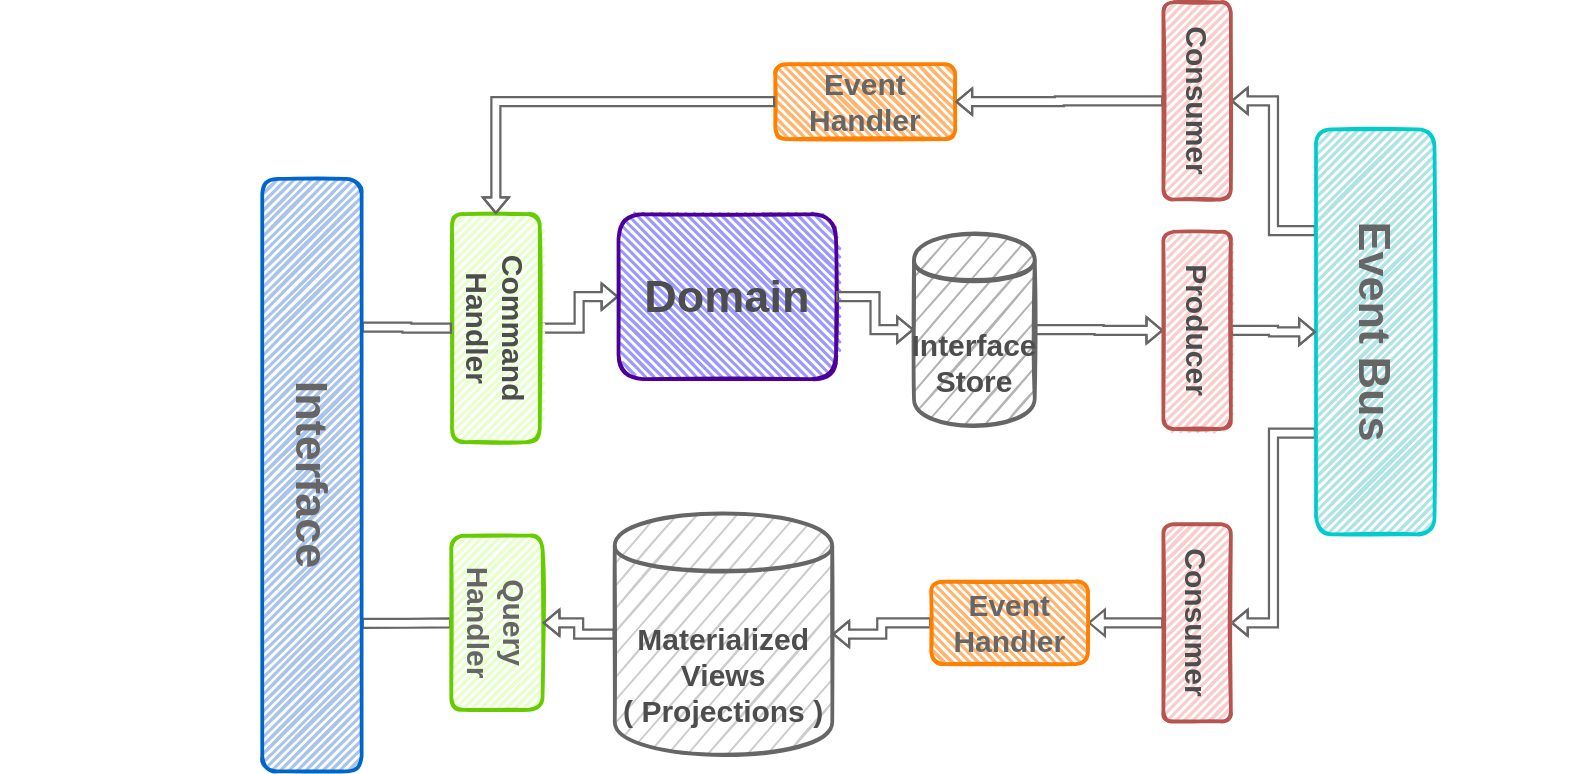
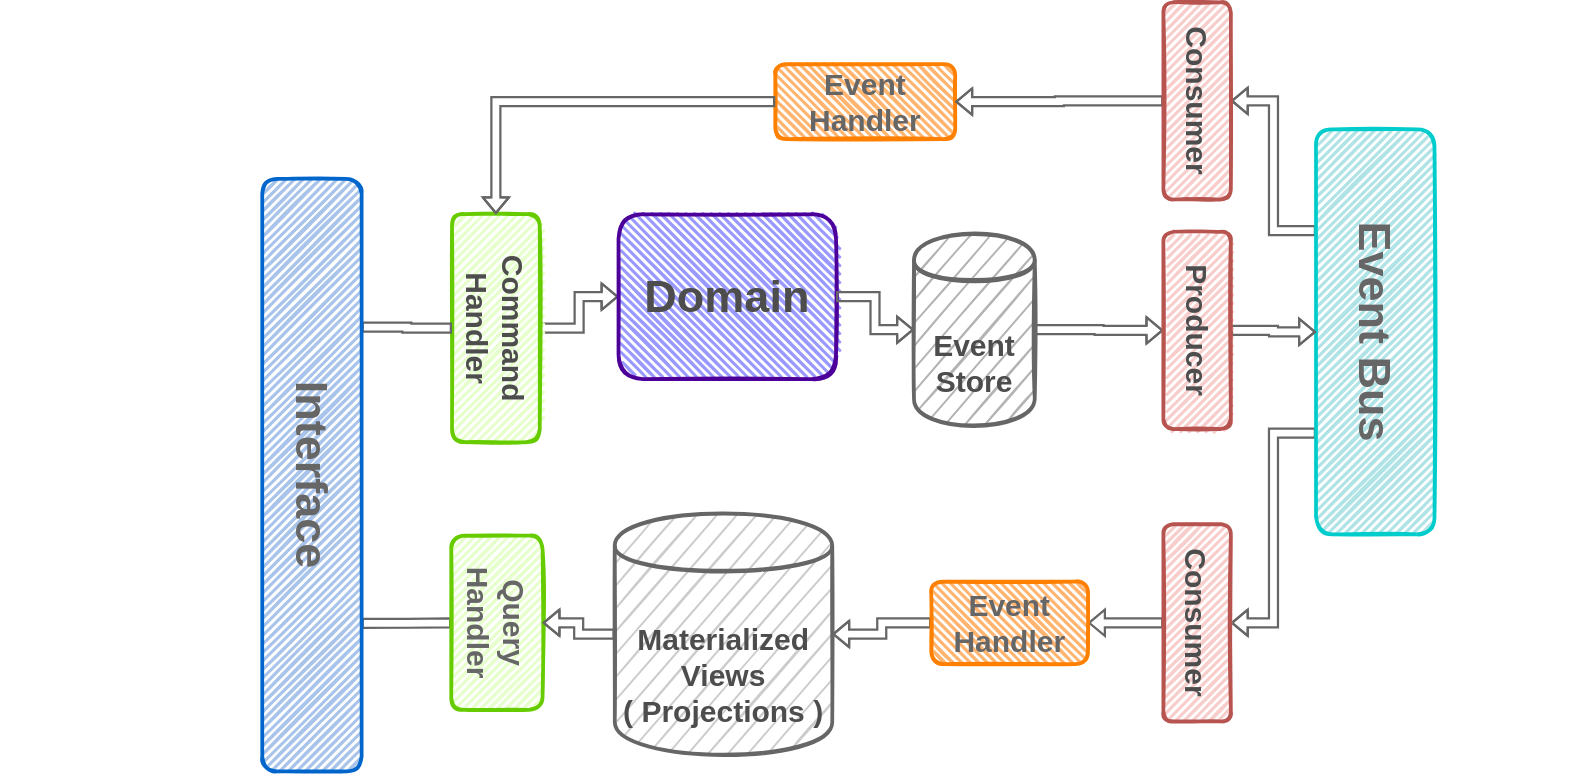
node "Interface Store": label "Interface Store" -> "Event Store"
